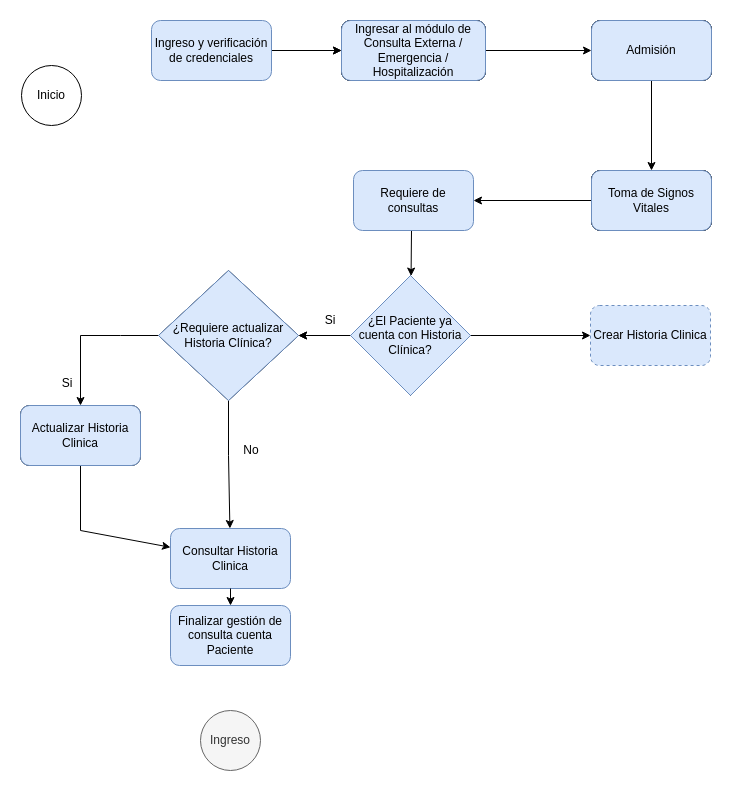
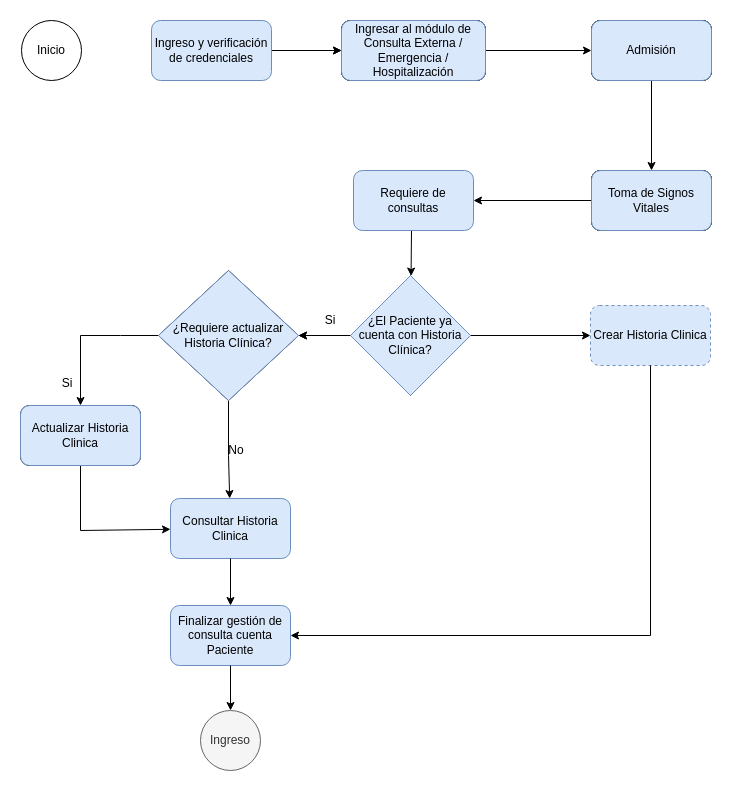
node "Inicio": moved (52, 96) -> (52, 51)
node "No": moved (252, 451) -> (237, 451)
node "Consultar Historia Clinica": moved (231, 559) -> (231, 529)
edge "Crear Historia Clinica" -> "Finalizar gestión de consulta cuenta Paciente": added
edge "Finalizar gestión de consulta cuenta Paciente" -> "Ingreso": added
